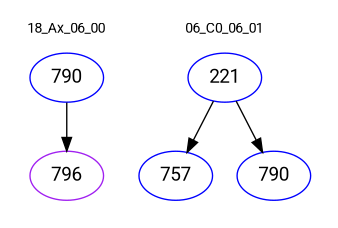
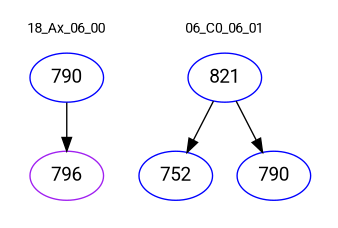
node "221": label "221" -> "821"
node "757": label "757" -> "752"
